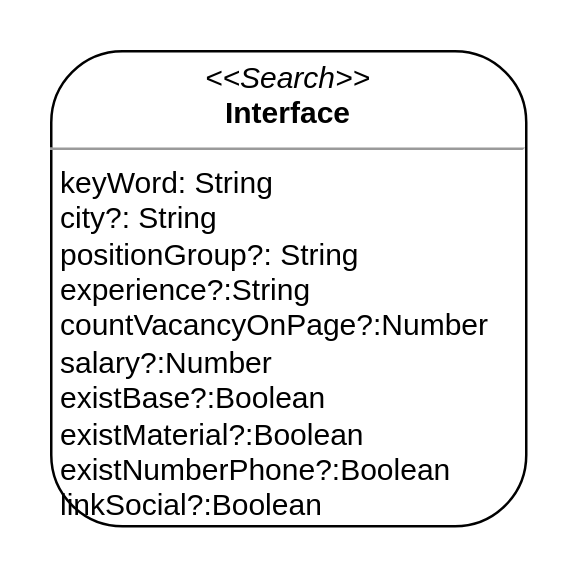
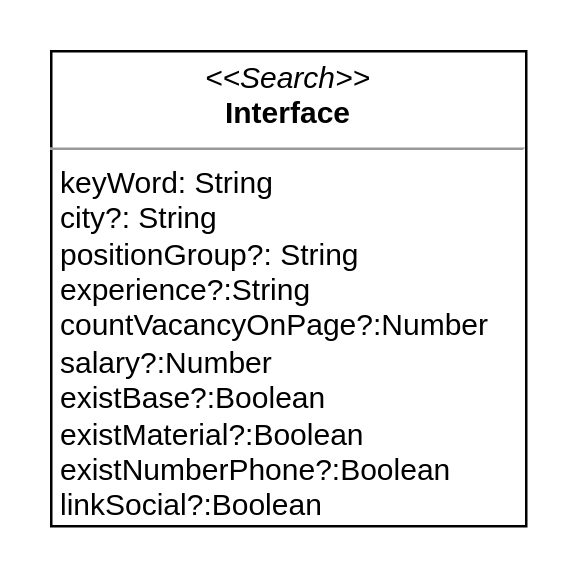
node "<<Search>> Interface keyWord: String city?: String positionGroup?: String experience?:String countVacancyOnPage?:Number salary?:Number existBase?:Boolean existMaterial?:Boolean existNumberPhone?:Boolean linkSocial?:Boolean": shape rounded rectangle -> rectangle
